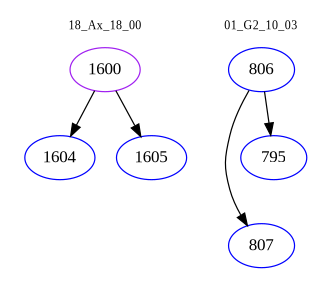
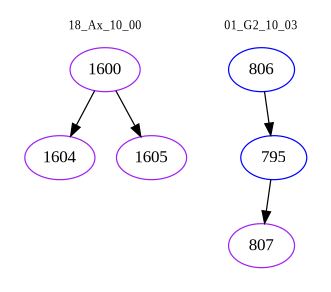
cluster "18_Ax_18_00": label "18_Ax_18_00" -> "18_Ax_10_00"
edge "806" -> "807": now "795" -> "807"
node "1604": color blue -> purple
node "1605": color blue -> purple
node "807": color blue -> purple
